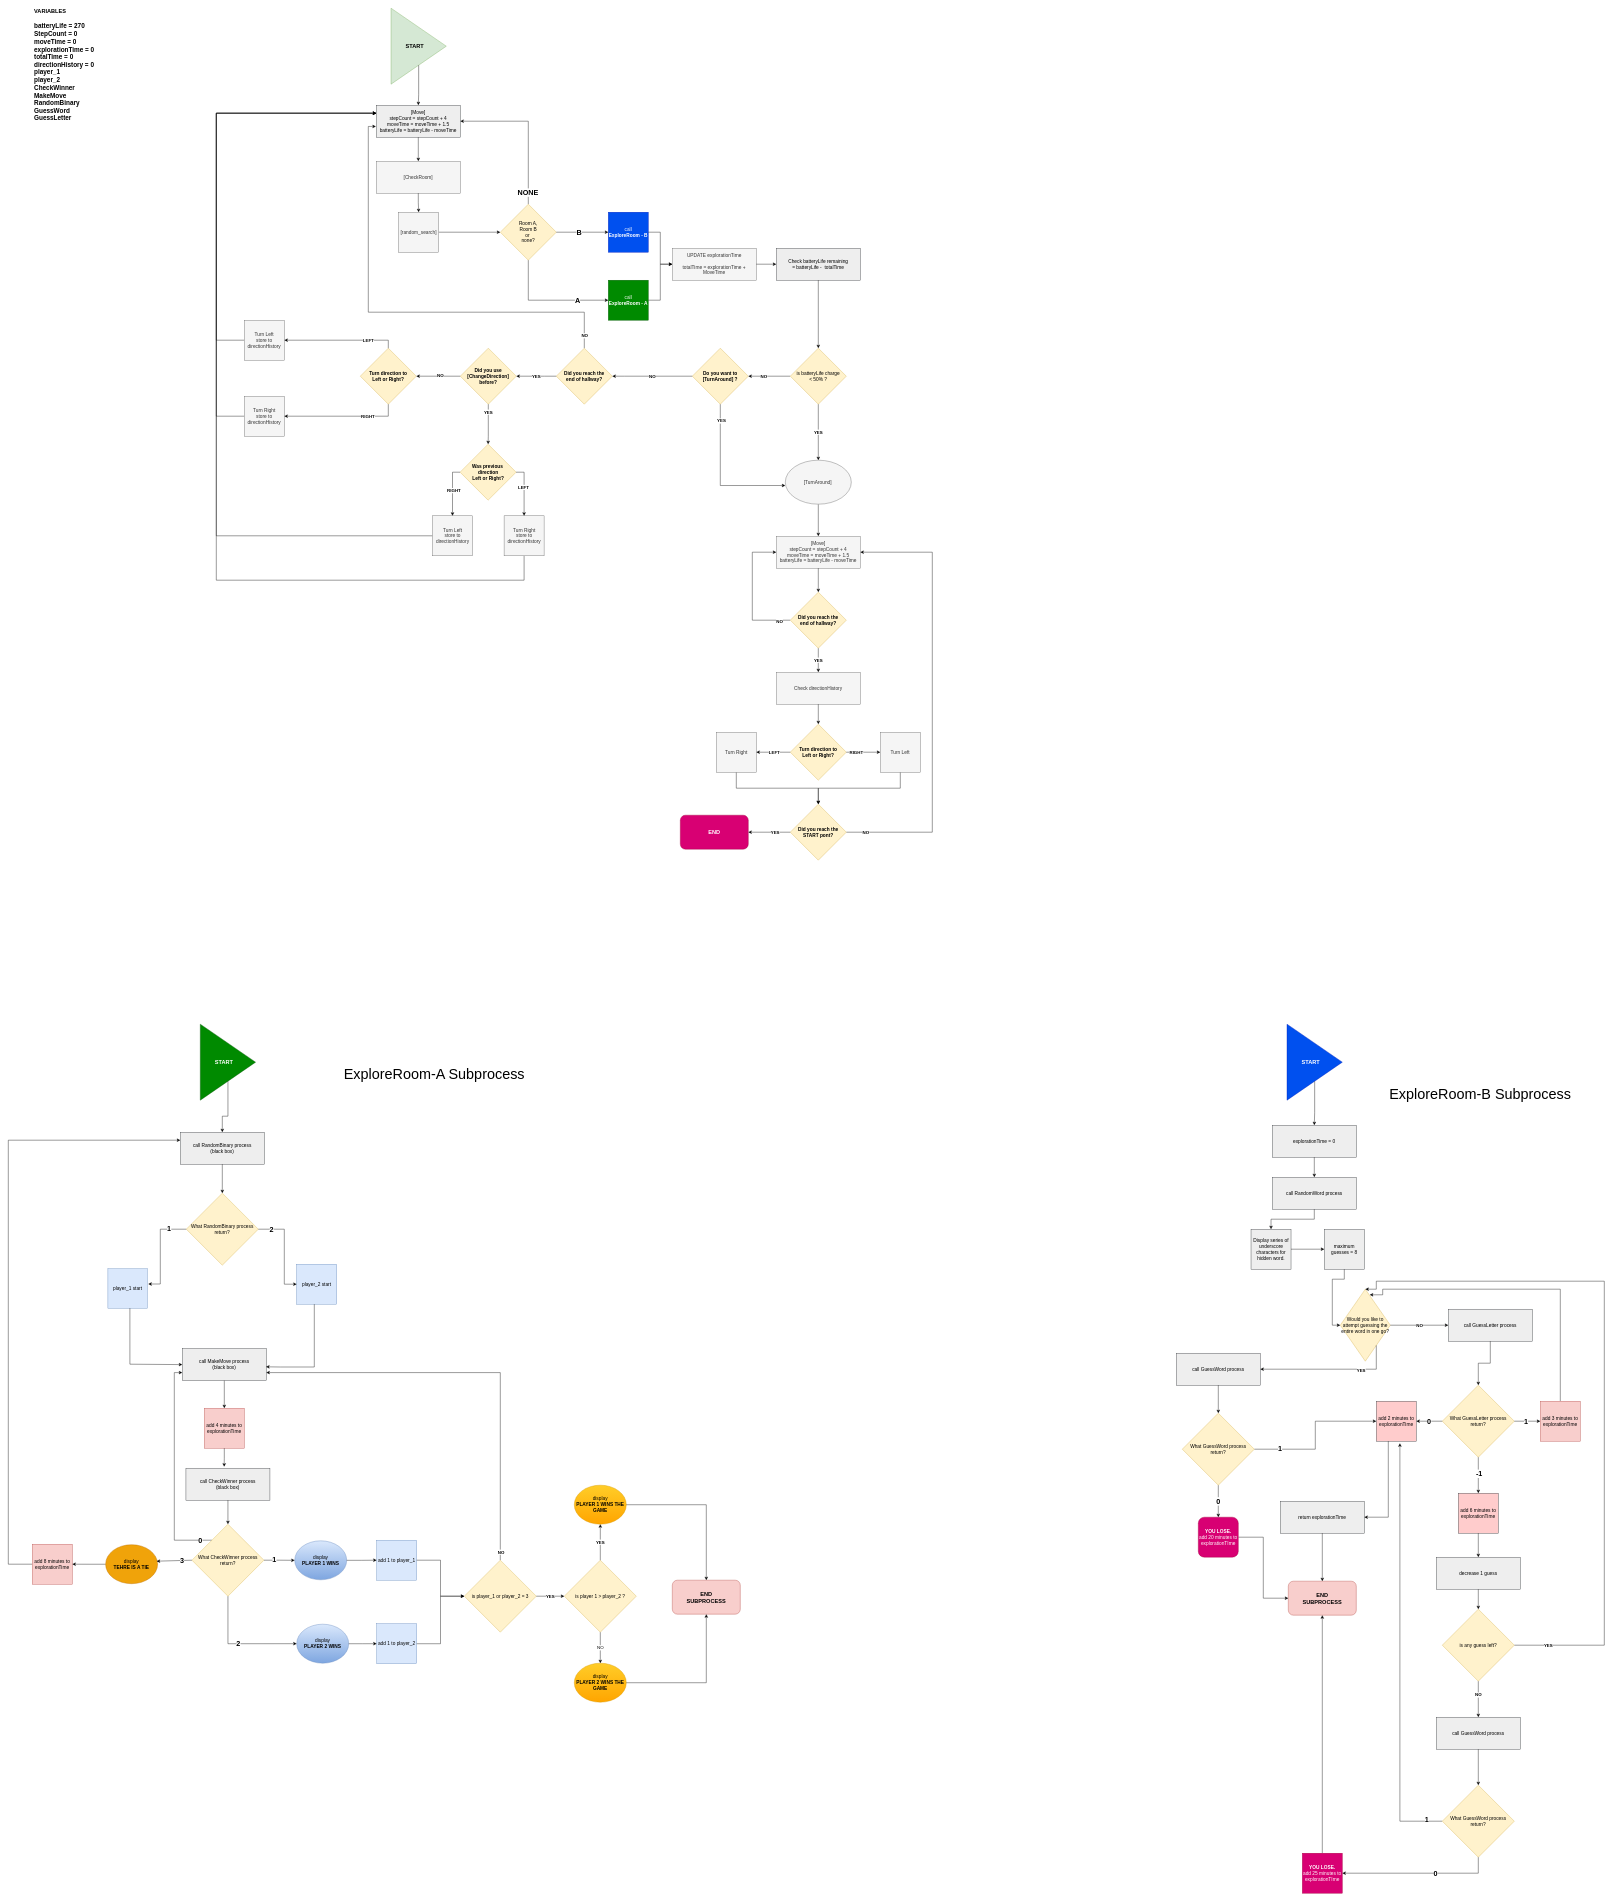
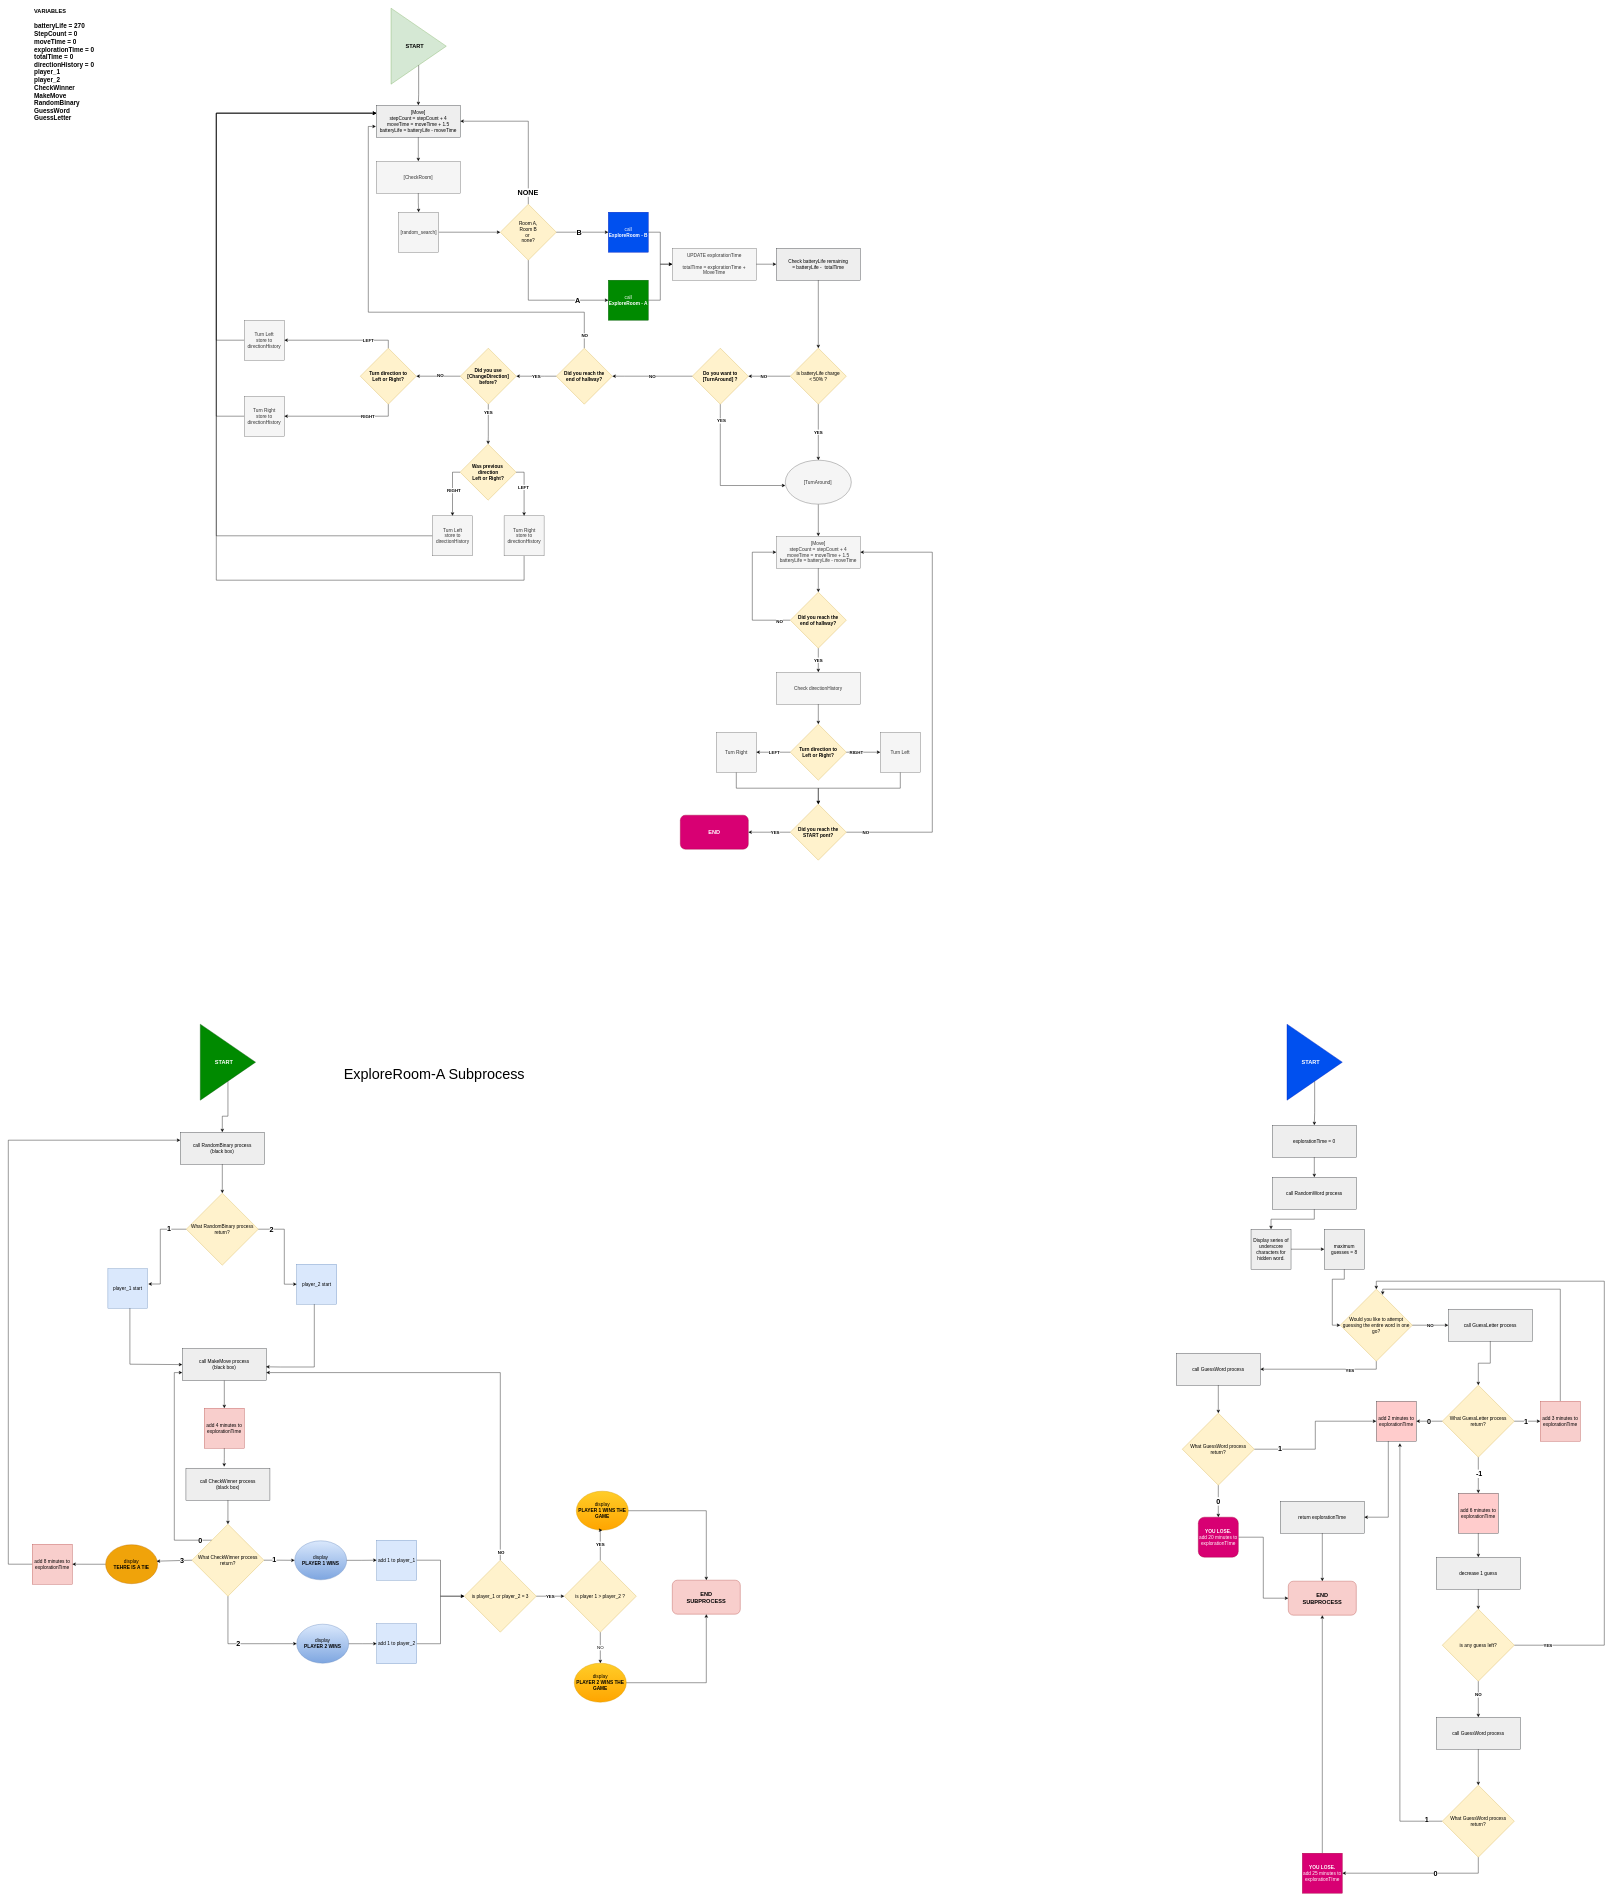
node "ExploreRoom-B Subprocess": removed
node "Would you like to attempt guessing the entire word in one go?": size 50x72 -> 72x72
node "displayPLAYER 1 WINS THE GAME": moved (600, 1505) -> (602, 1511)
